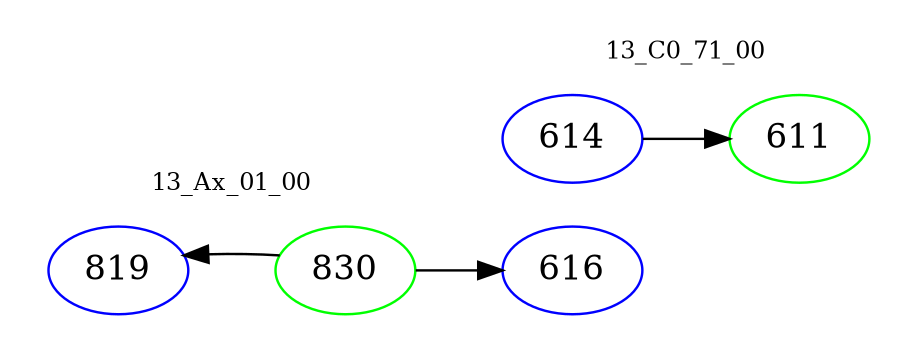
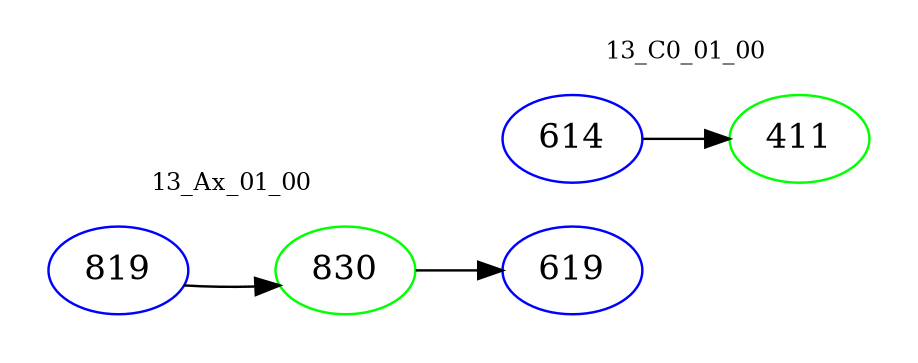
cluster "13_C0_71_00": label "13_C0_71_00" -> "13_C0_01_00"
node "611": label "611" -> "411"
edge "830" -> "819": reversed
node "616": label "616" -> "619"
